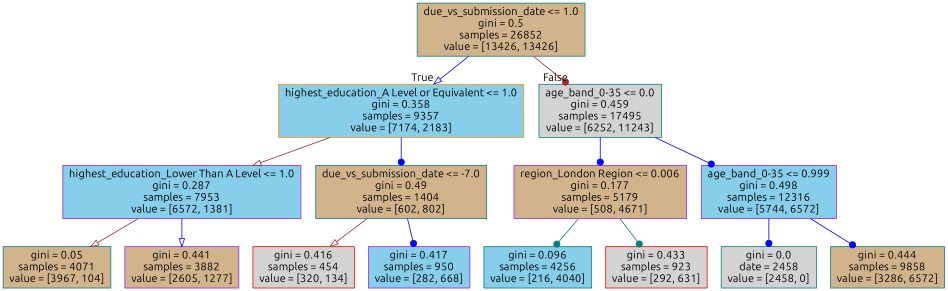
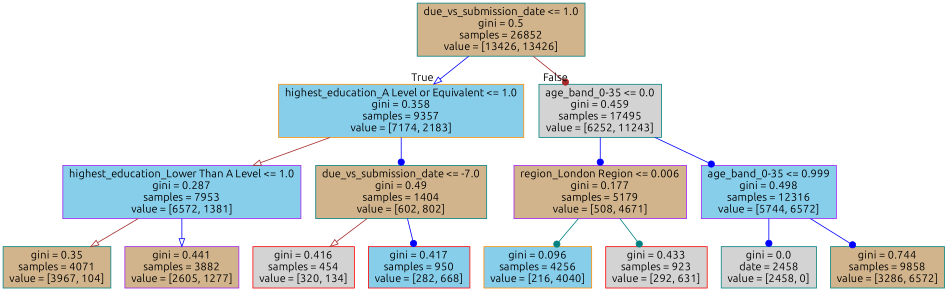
node "gini = 0.05 samples = 4071 value = [3967, 104]": label "gini = 0.05 samples = 4071 value = [3967, 104]" -> "gini = 0.35 samples = 4071 value = [3967, 104]"
node "gini = 0.417 samples = 950 value = [282, 668]": color purple -> red
node "gini = 0.096 samples = 4256 value = [216, 4040]": color teal -> darkorange
node "gini = 0.444 samples = 9858 value = [3286, 6572]": label "gini = 0.444 samples = 9858 value = [3286, 6572]" -> "gini = 0.744 samples = 9858 value = [3286, 6572]"
